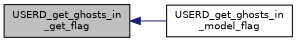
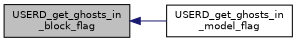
node "USERD_get_ghosts_in _get_flag": label "USERD_get_ghosts_in _get_flag" -> "USERD_get_ghosts_in _block_flag"
